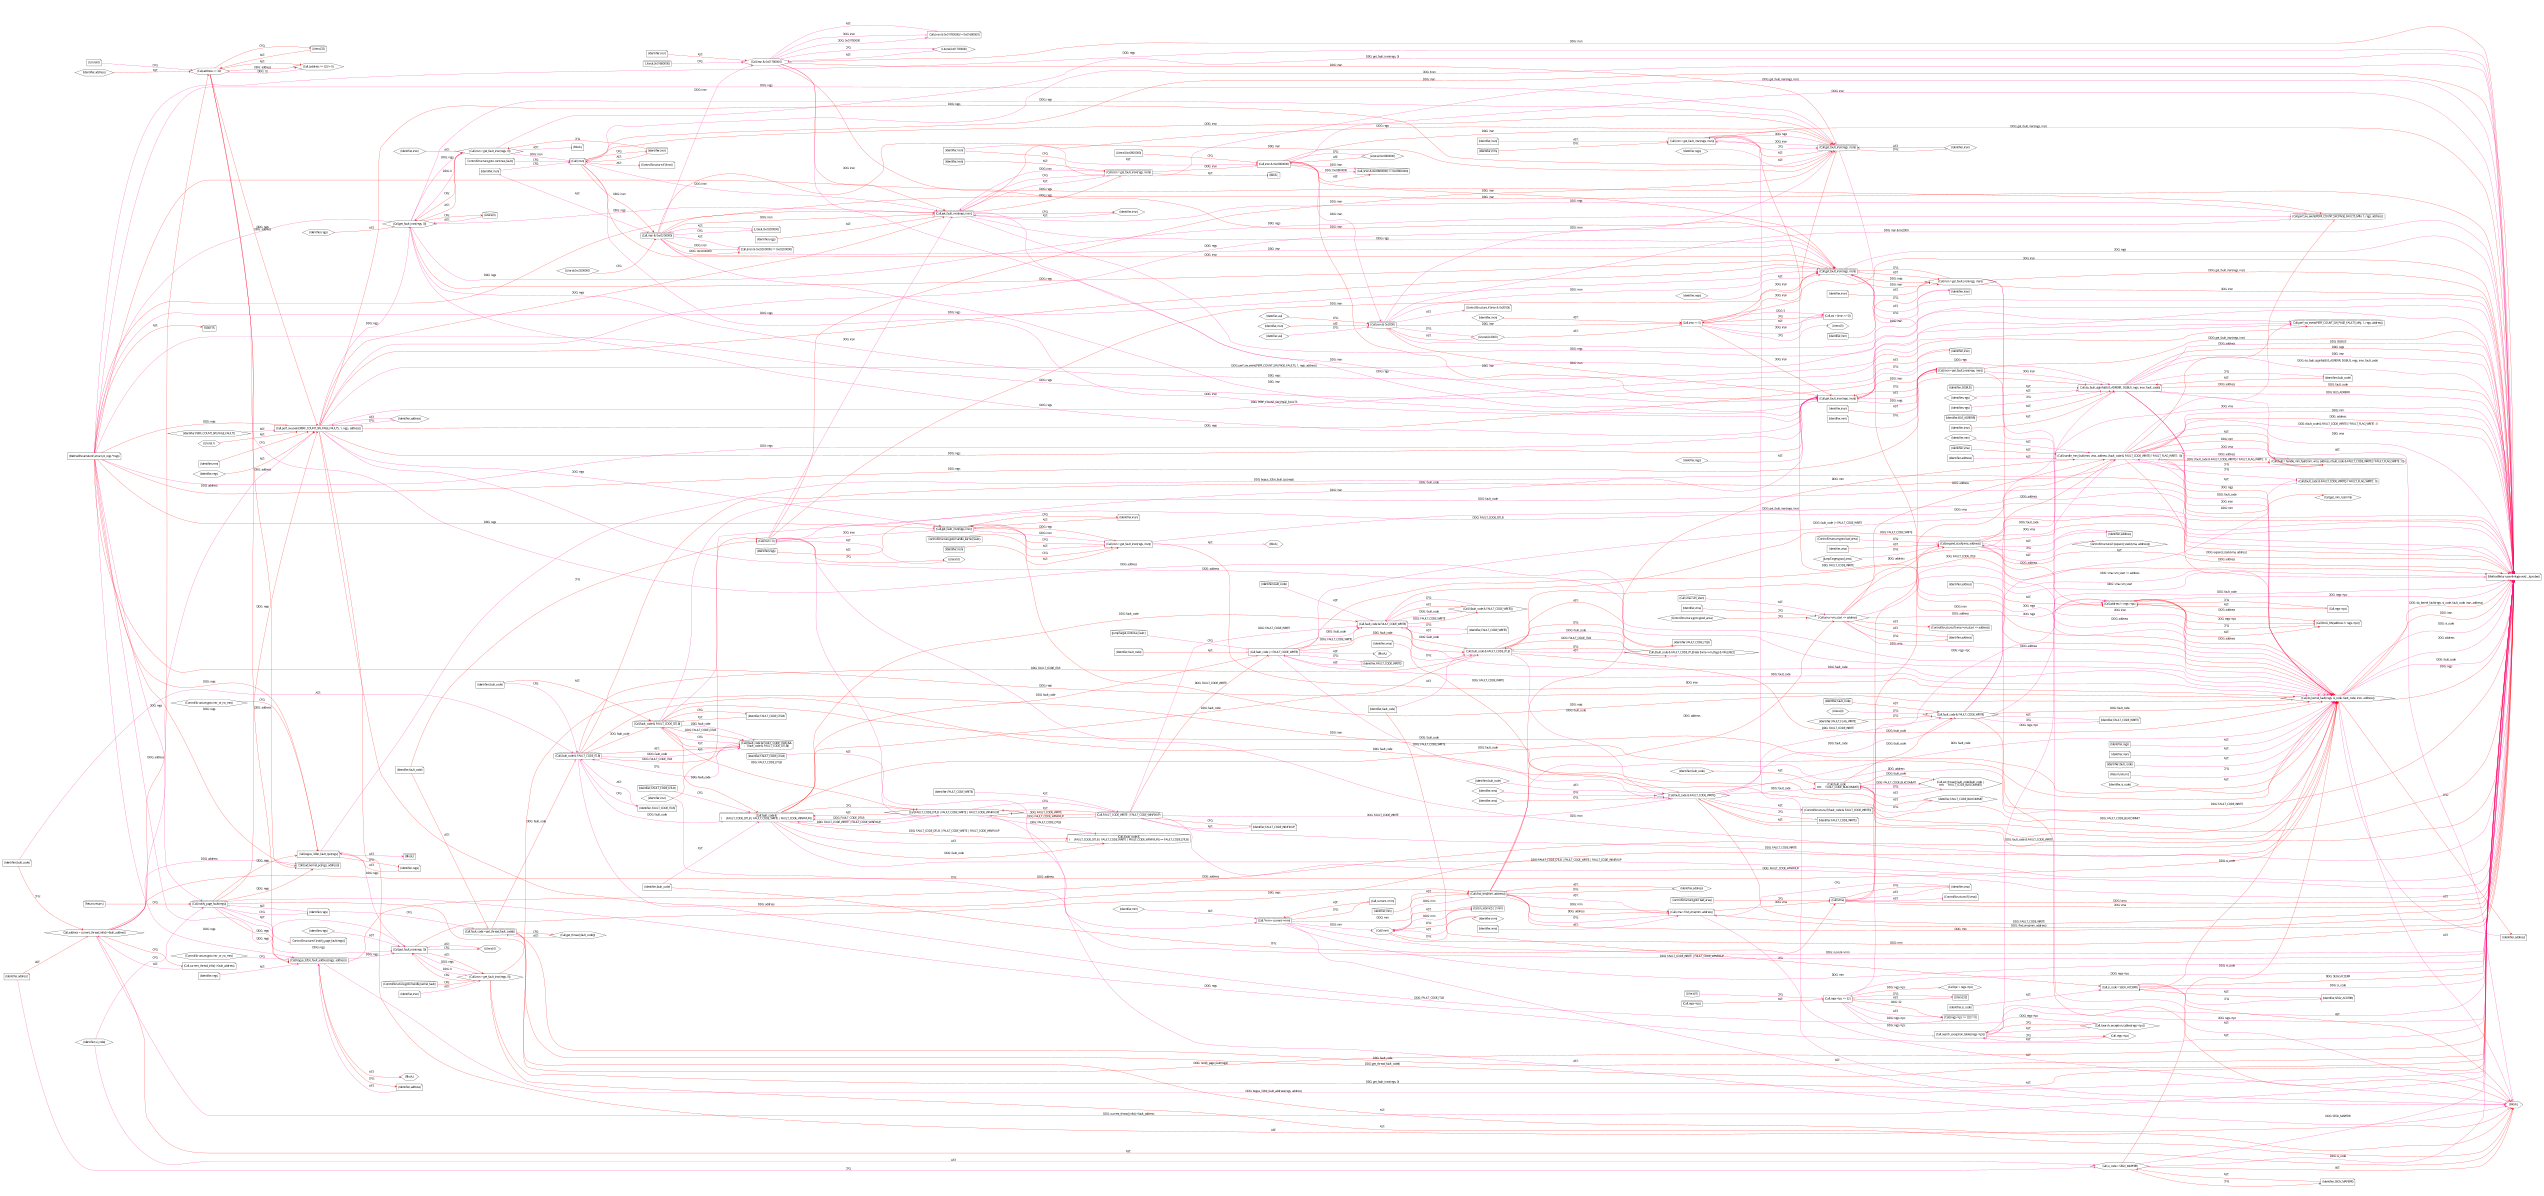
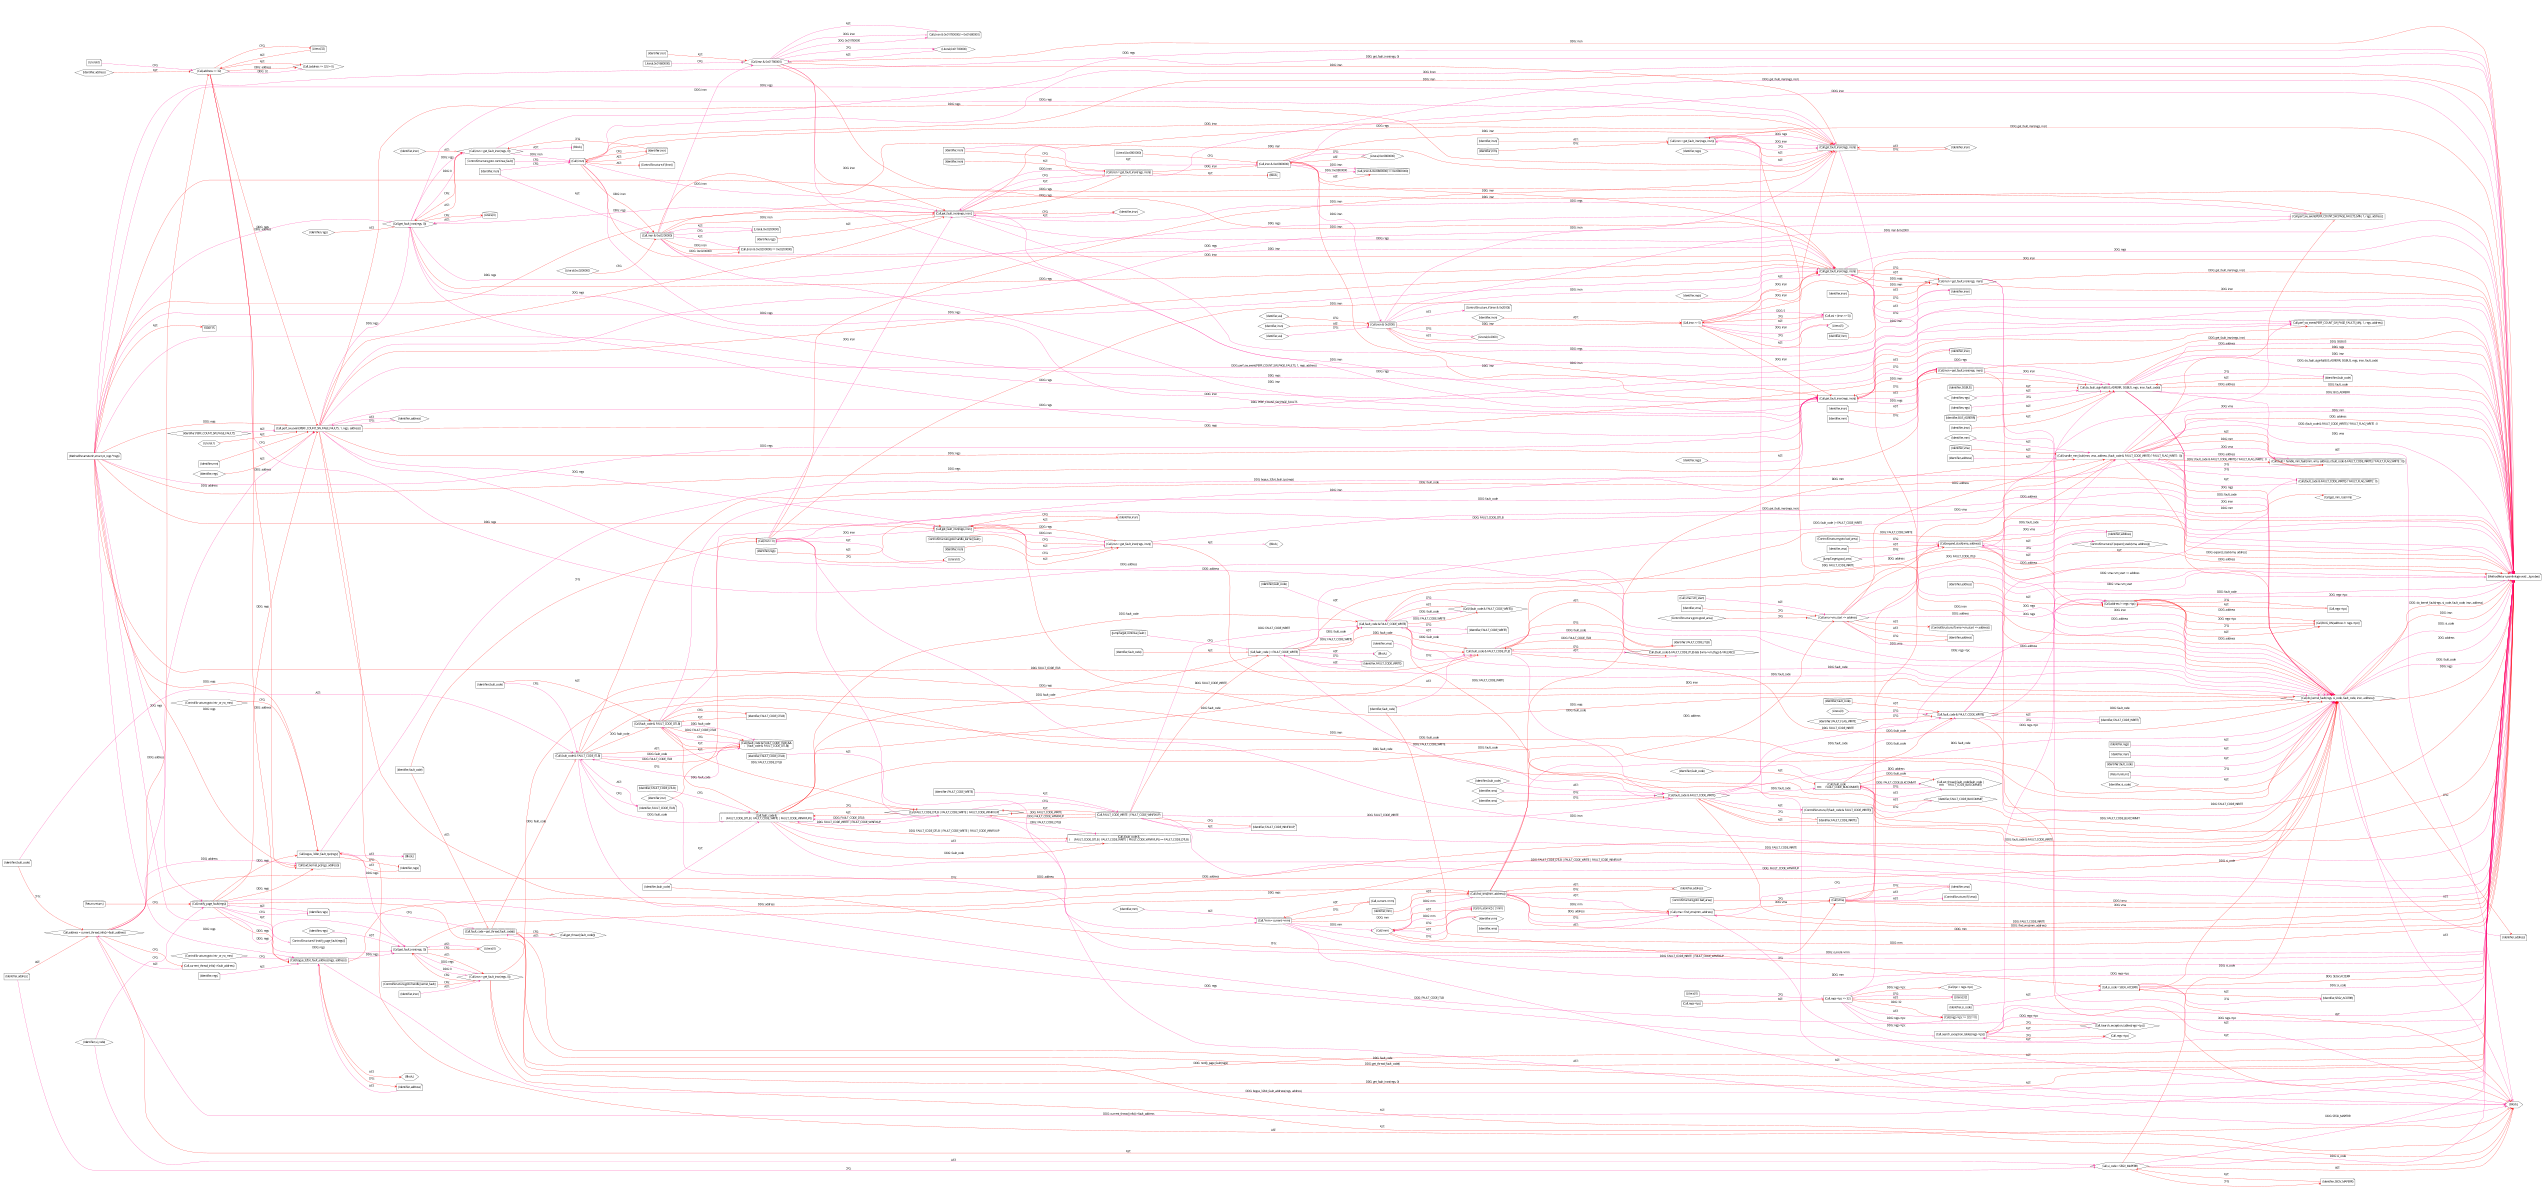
edge "(Literal,0x2000)" -> "(Call,insn >> 5)": now "(Literal,5)" -> "(Call,insn >> 5)"
